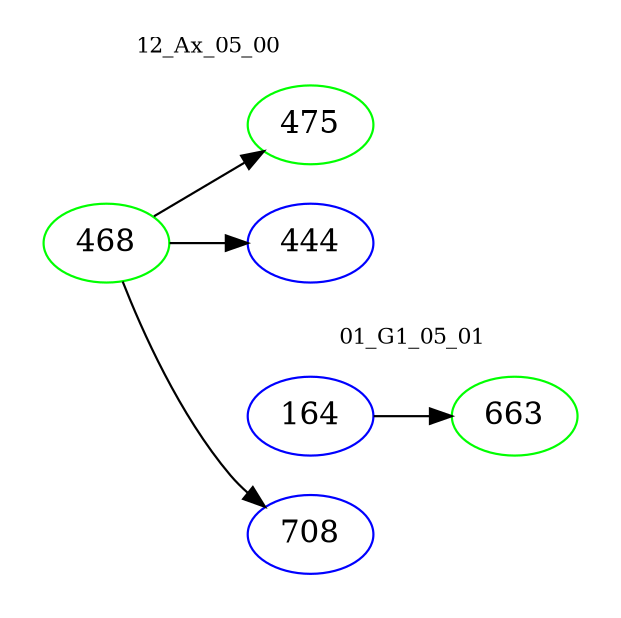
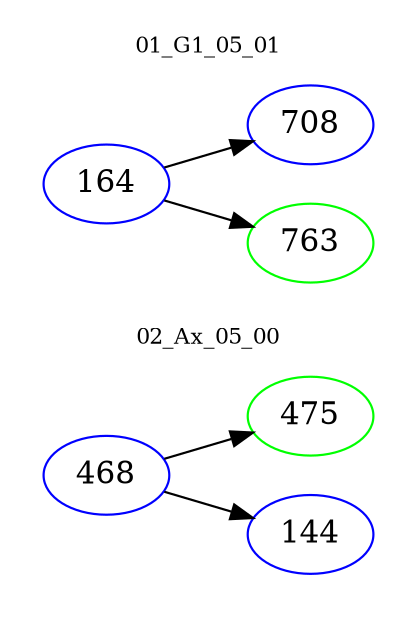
cluster "12_Ax_05_00": label "12_Ax_05_00" -> "02_Ax_05_00"
node "468": color green -> blue
node "444": label "444" -> "144"
edge "468" -> "708": now "164" -> "708"
node "663": label "663" -> "763"
